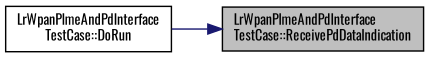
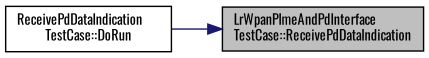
node "LrWpanPlmeAndPdInterface TestCase::DoRun": label "LrWpanPlmeAndPdInterface TestCase::DoRun" -> "ReceivePdDataIndication TestCase::DoRun"
